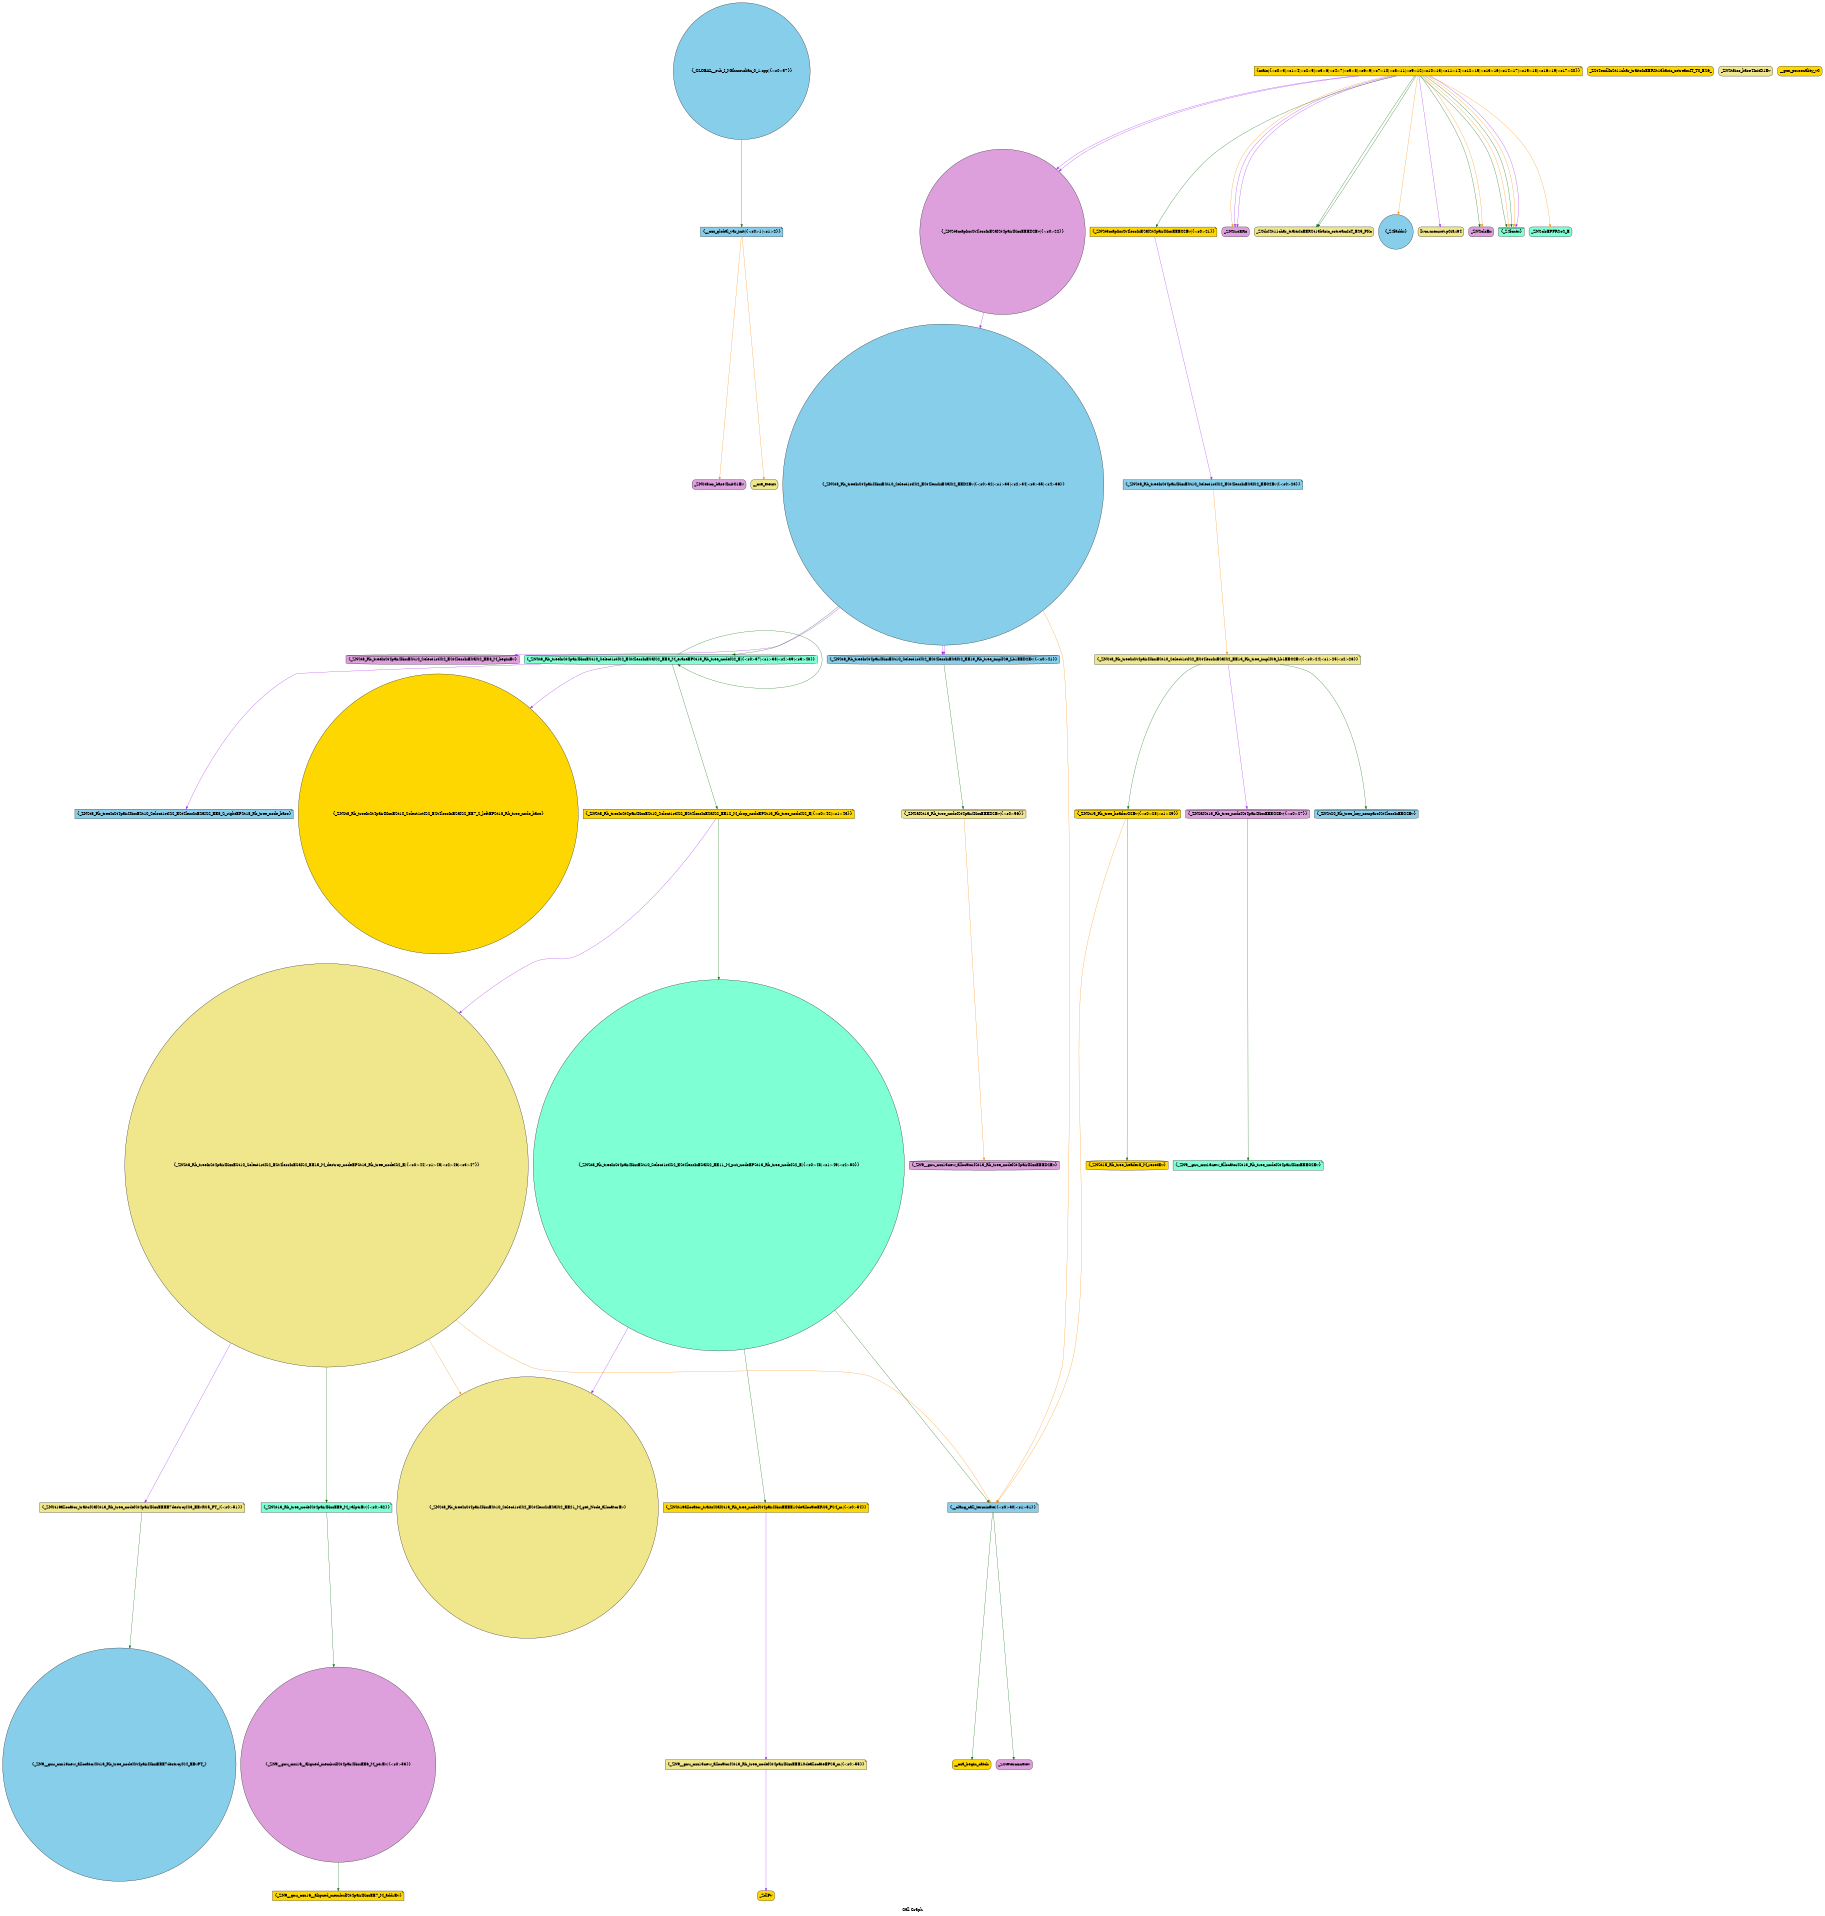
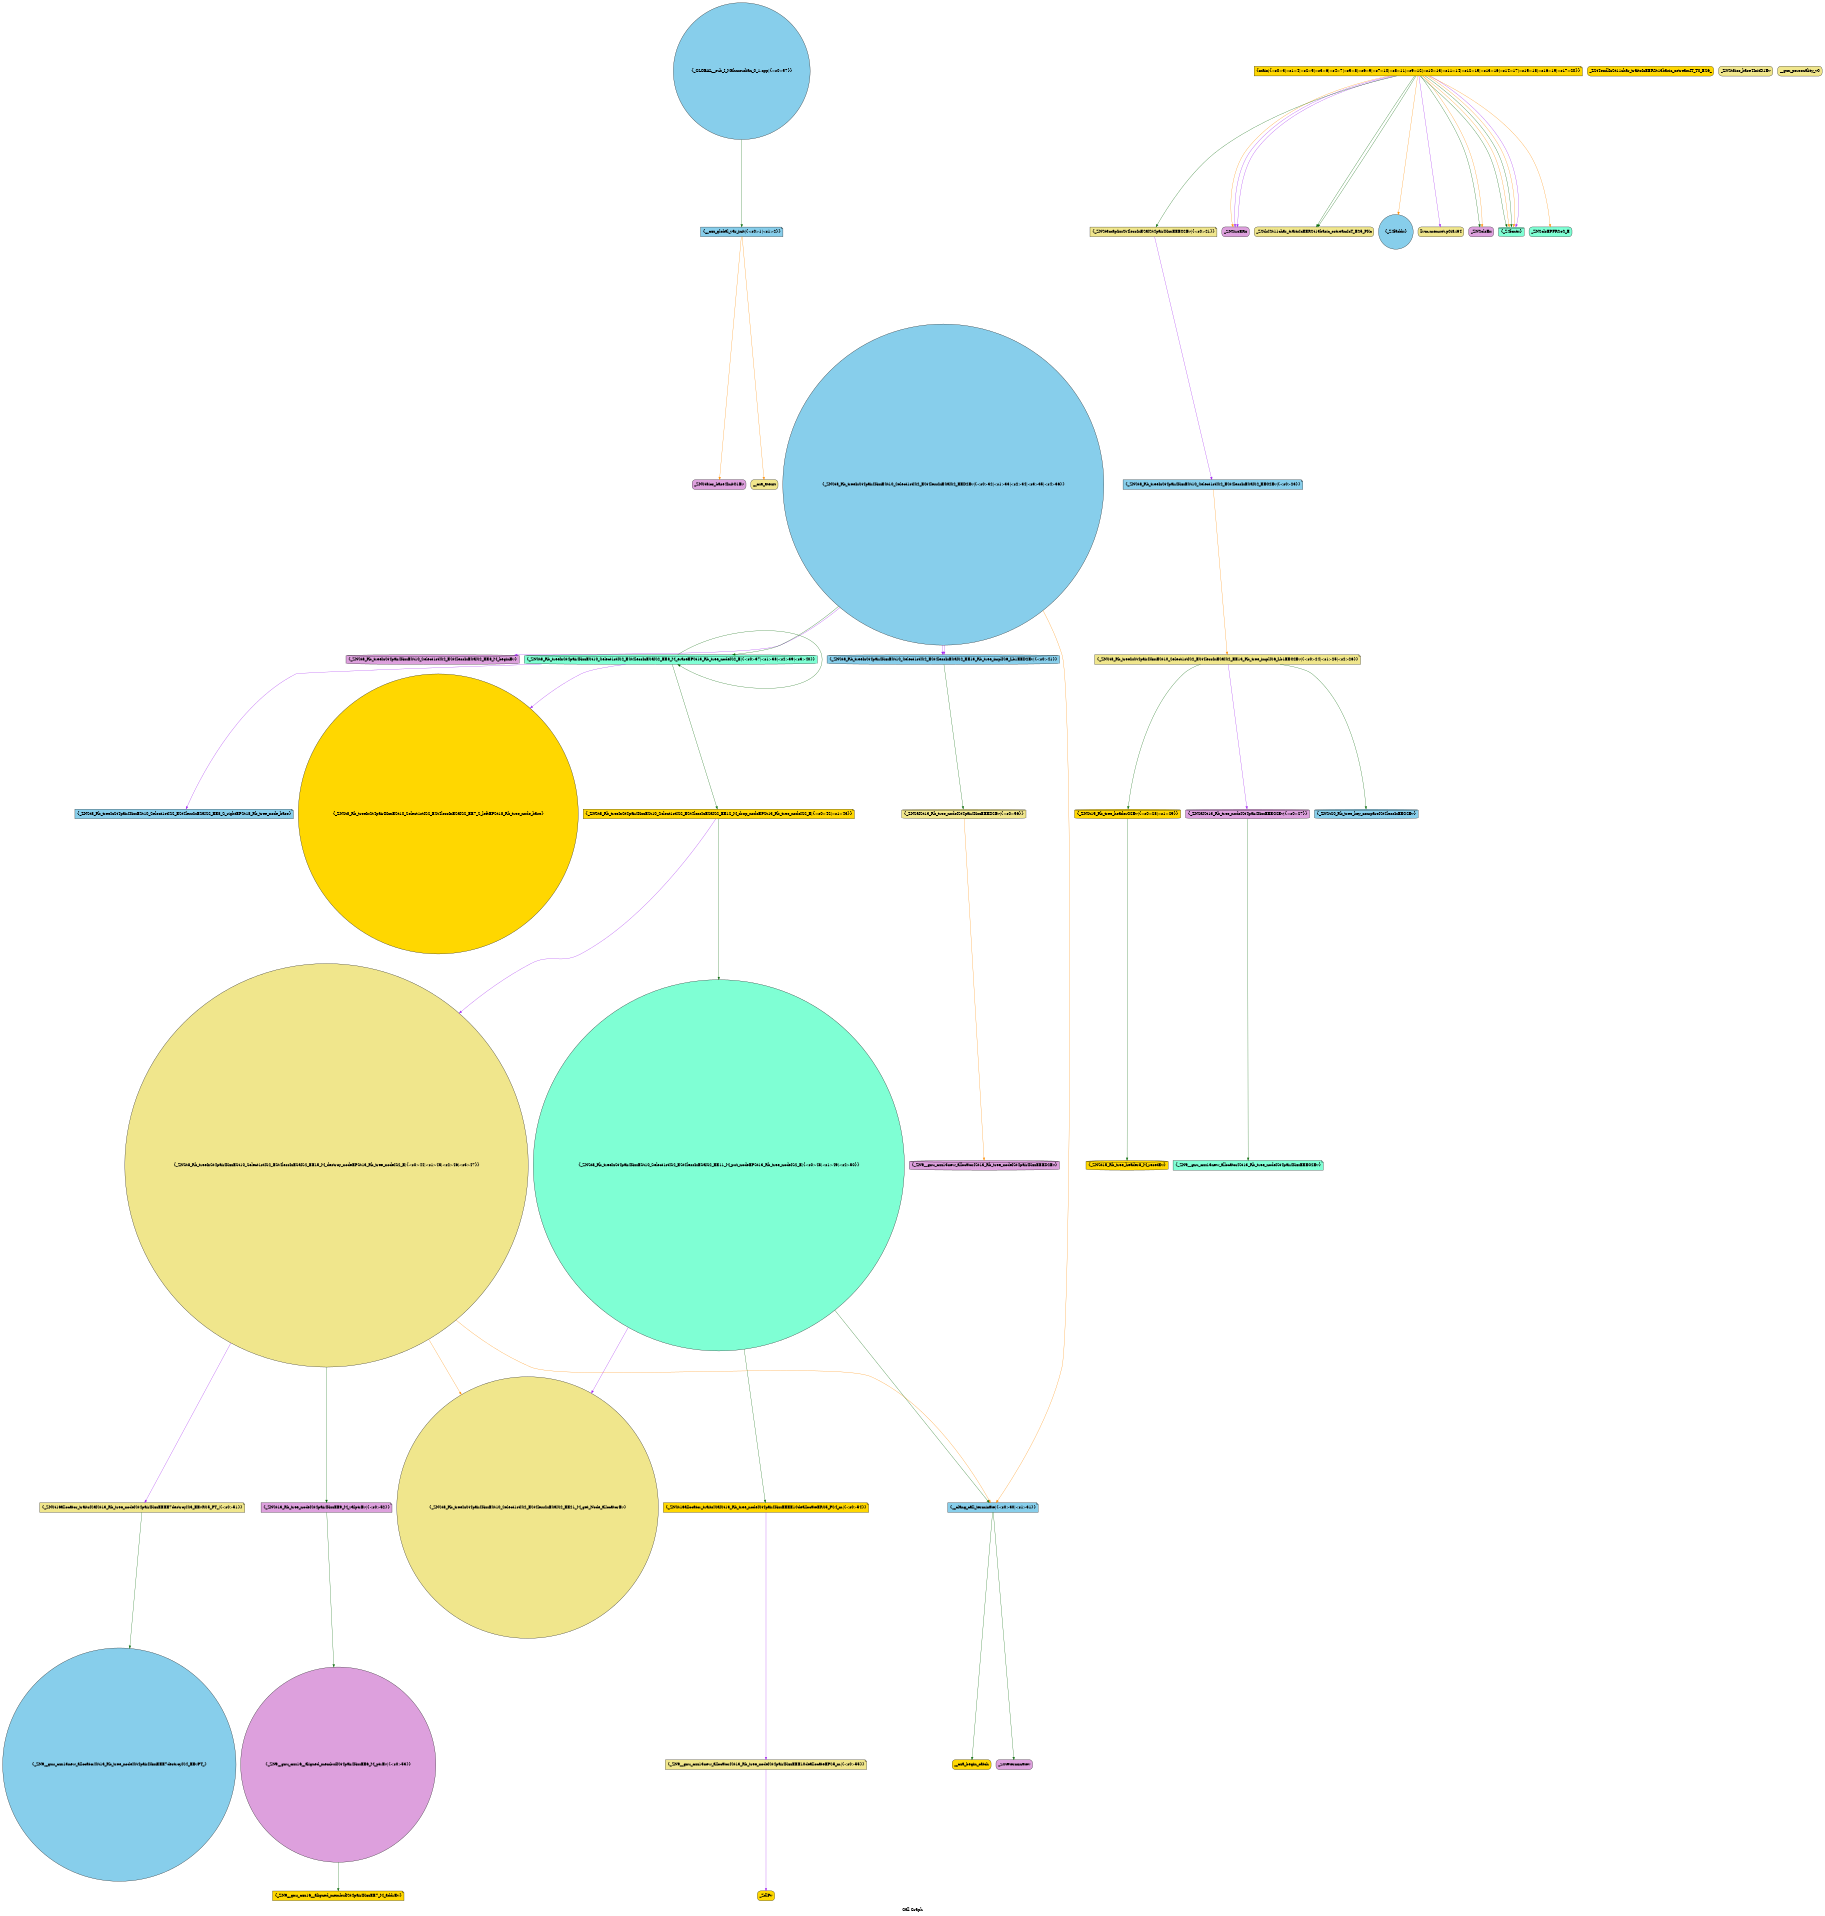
node "__gxx_personality_v0": fillcolor gold -> khaki
node "{_ZNSt3mapIxxSt4lessIxESaISt4pairIKxxEEED2Ev|{<s0>22}}": removed
node "{_ZNSt3mapIxxSt4lessIxESaISt4pairIKxxEEEC2Ev|{<s0>21}}": fillcolor gold -> khaki
edge "{_ZNSt15_Rb_tree_headerC2Ev|{<s0>28|<s1>29}}" -> "{__clang_call_terminate|{<s0>30|<s1>31}}": removed
node "{_ZNSt13_Rb_tree_nodeISt4pairIKxxEE9_M_valptrEv|{<s0>52}}": fillcolor aquamarine -> plum
